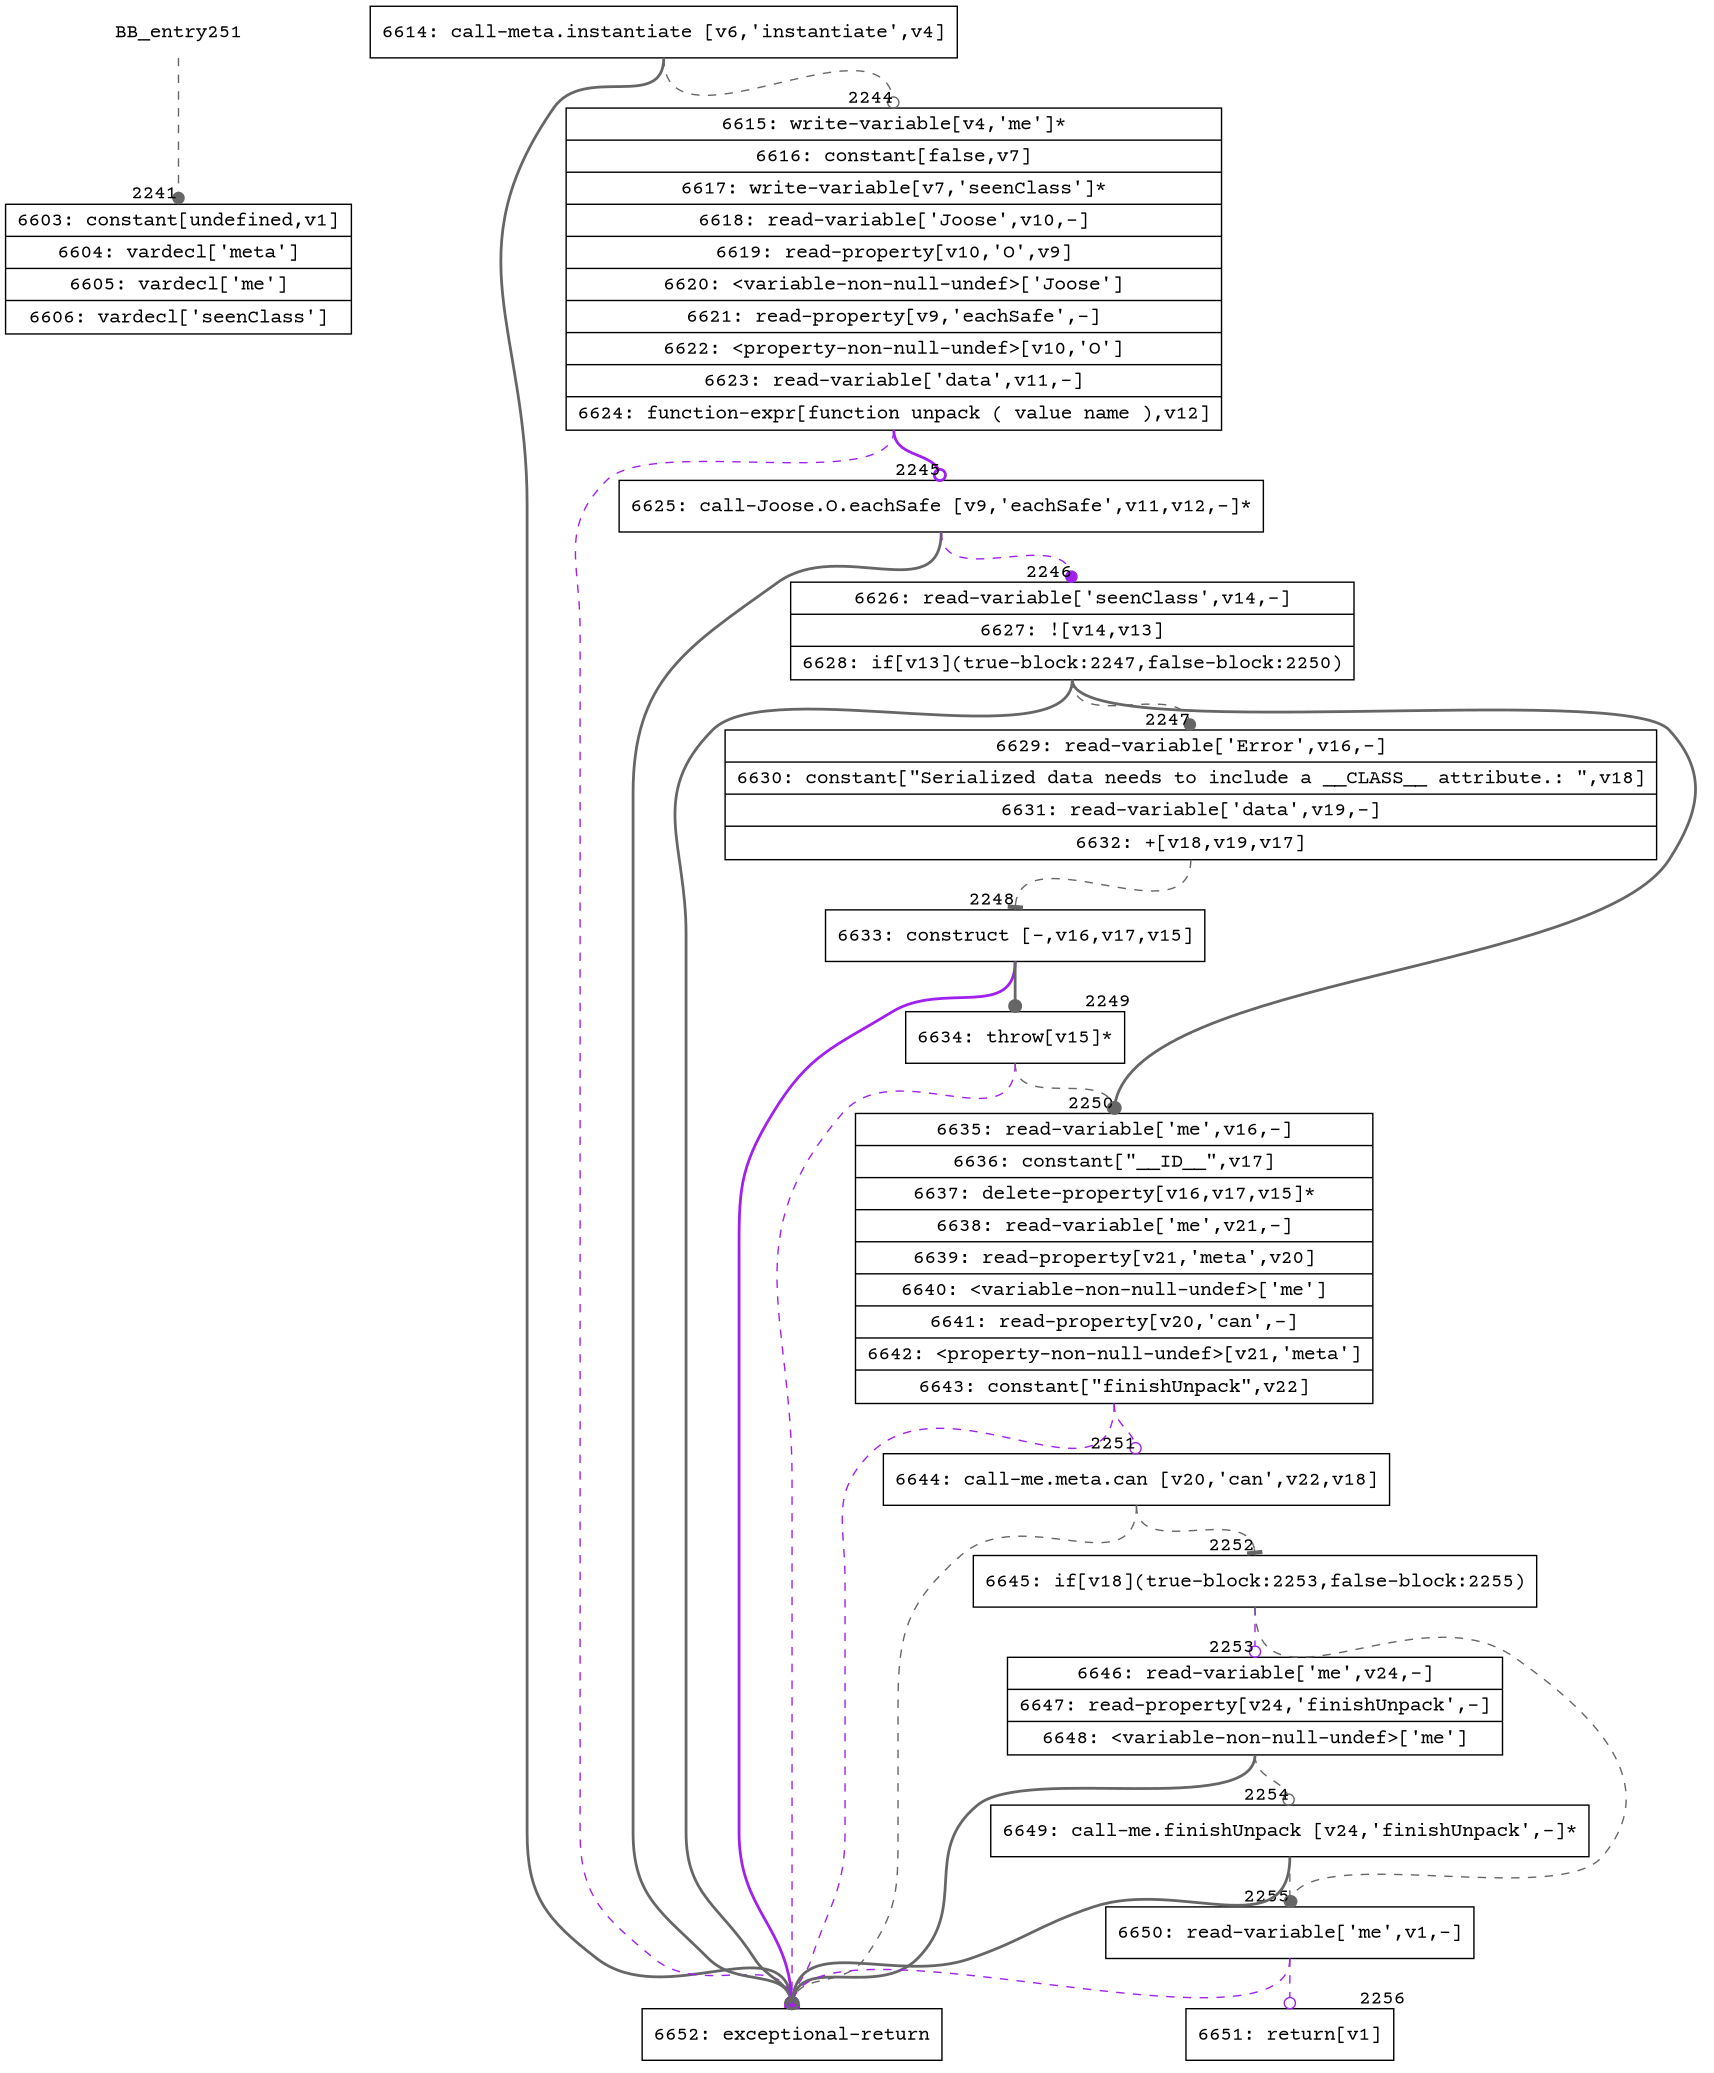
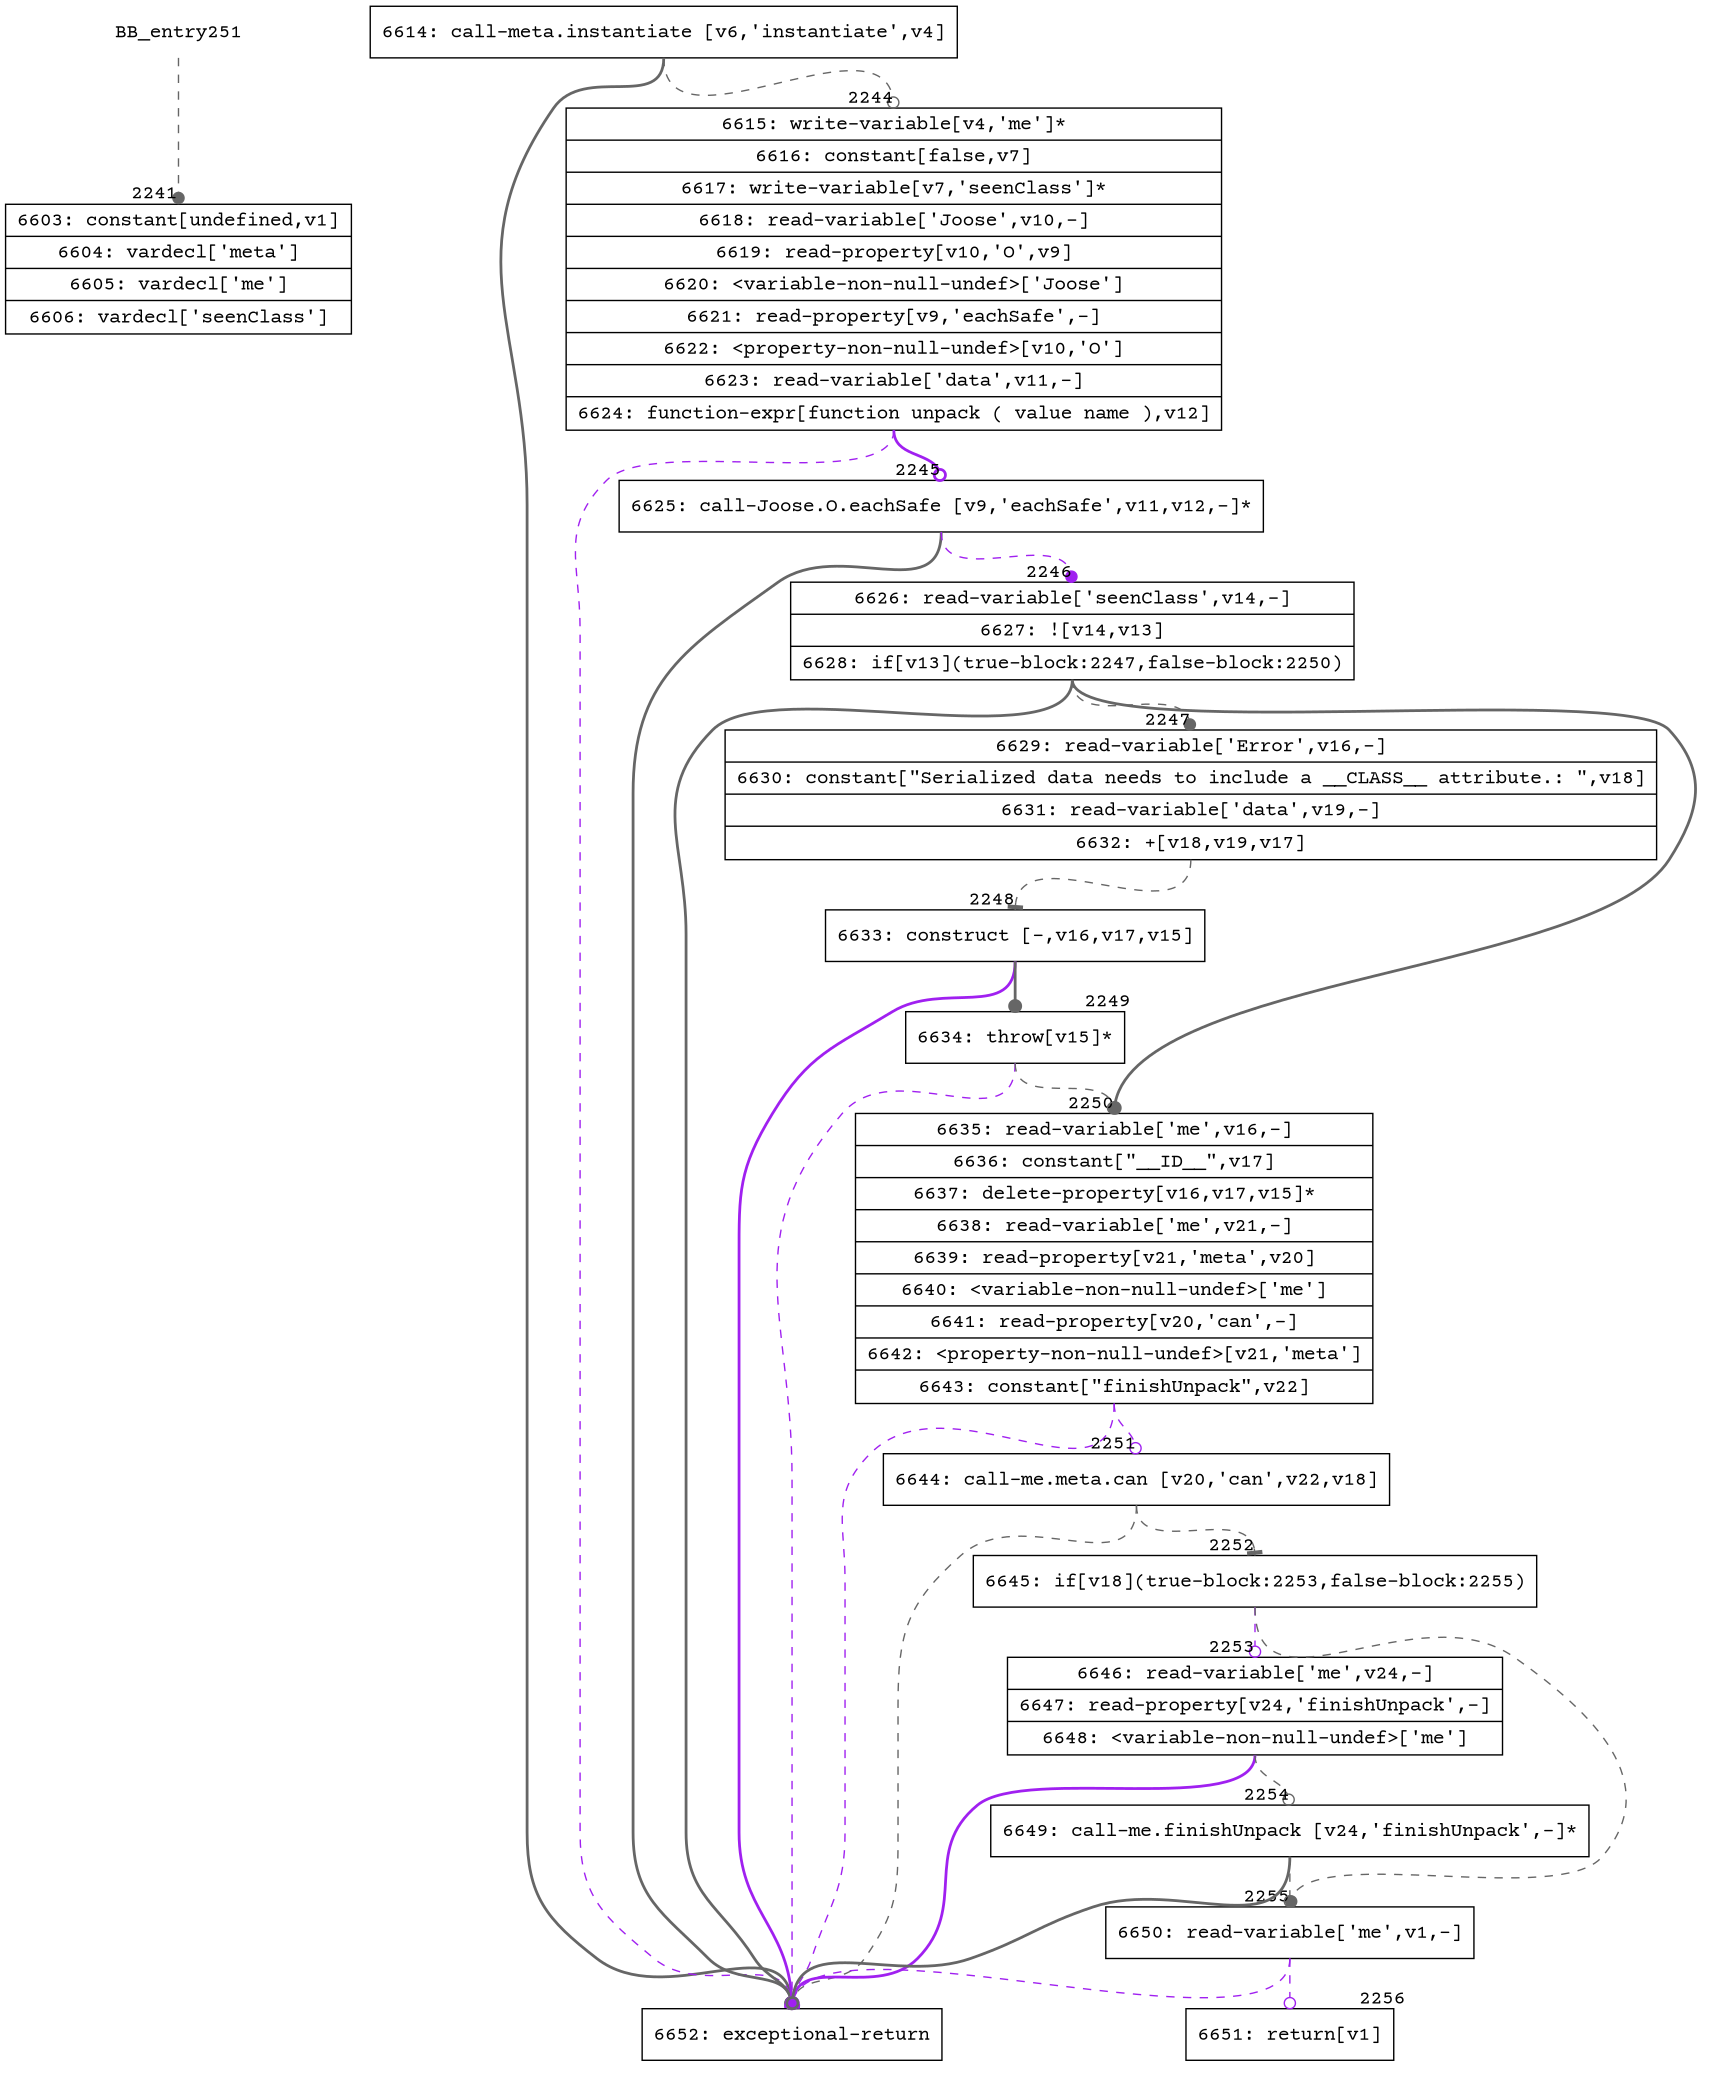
edge "6646: read-variable['me',v24,-]" -> "6652: exceptional-return": color gray40 -> purple
